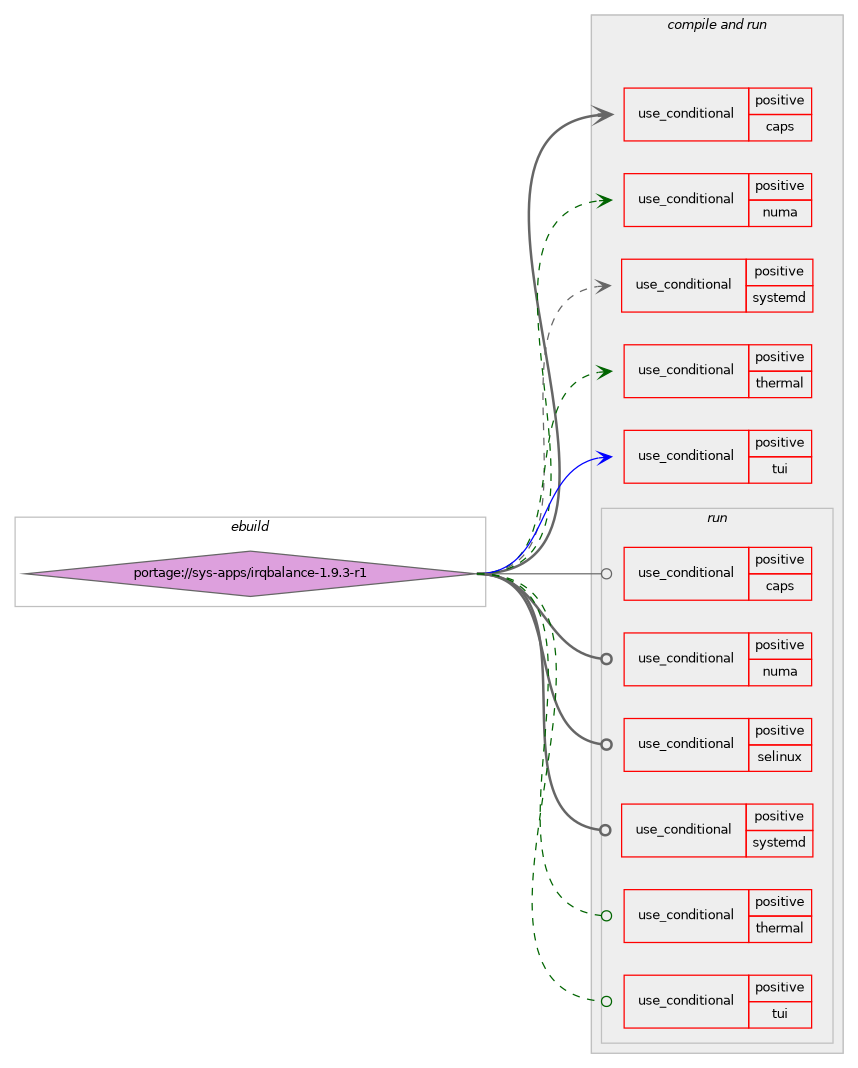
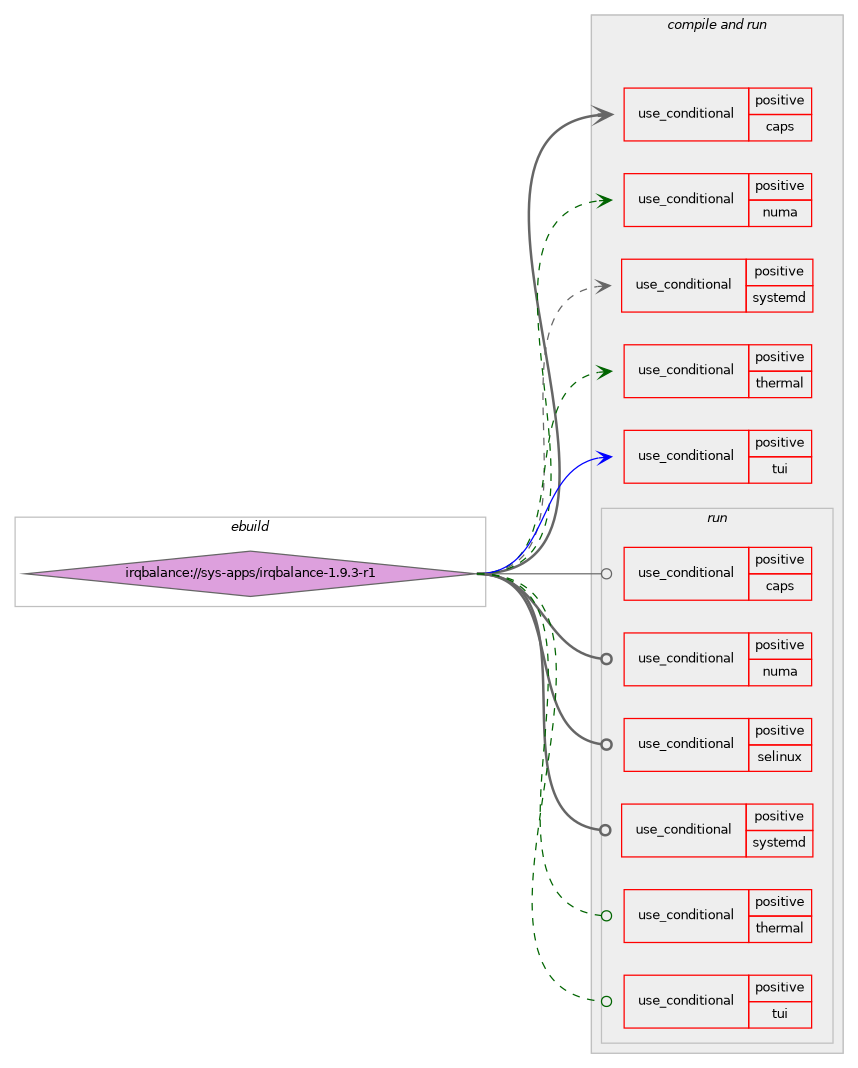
node "portage://sys-apps/irqbalance-1.9.3-r1": label "portage://sys-apps/irqbalance-1.9.3-r1" -> "irqbalance://sys-apps/irqbalance-1.9.3-r1"
